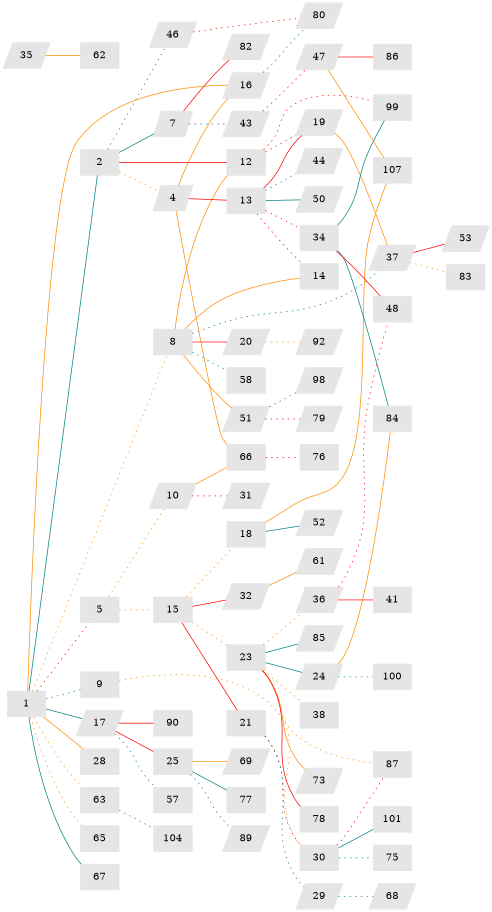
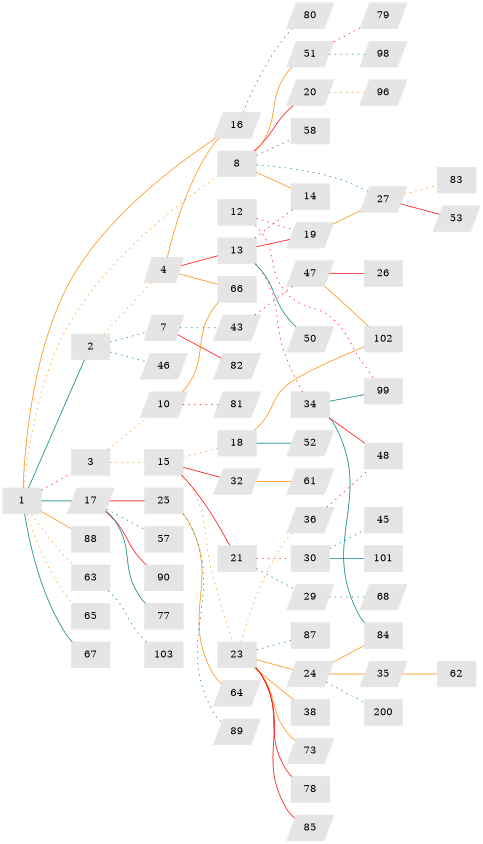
edge "80" -- "46": removed
node "86": label "86" -> "26"
edge "7" -- "2": style solid -> dotted
node "44": removed
edge "2" -- "12": removed
node "107": label "107" -> "102"
edge "12" -- "8": removed
node "37": label "37" -> "27"
node "92": label "92" -> "96"
node "76": removed
node "31": label "31" -> "81"
node "41": removed
node "5": label "5" -> "3"
edge "85" -- "23": color teal -> red
edge "23" -- "24": color teal -> darkorange
edge "24" -- "35": added
node "100": label "100" -> "200"
node "9": removed
edge "23" -- "38": style dotted -> solid
edge "23" -- "87": color darkorange -> teal
node "28": label "28" -> "88"
node "69": label "69" -> "64"
edge "25" -- "77": now "17" -- "77"
edge "87" -- "30": removed
node "104": label "104" -> "103"
node "75": label "75" -> "45"
